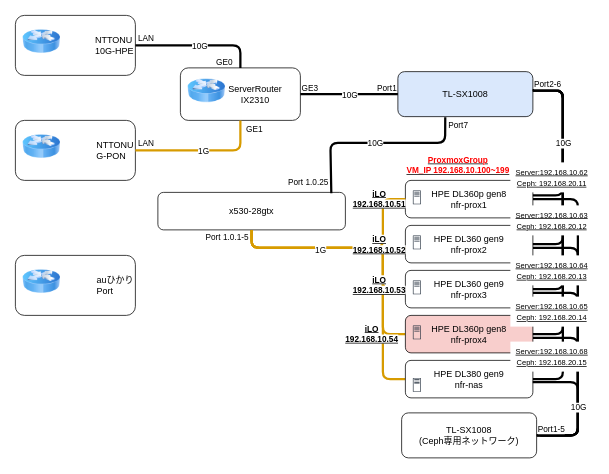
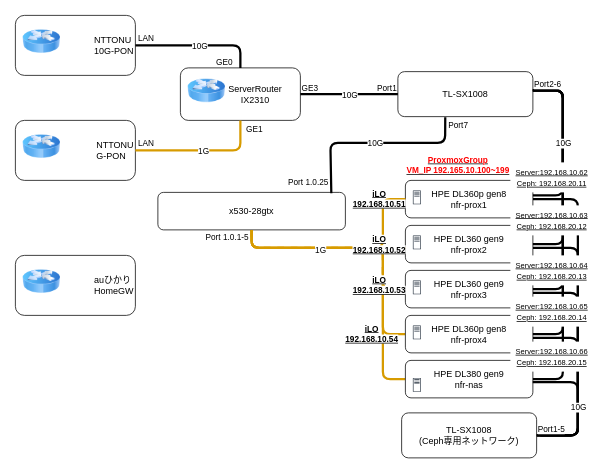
node "NTTONU 10G-HPE": label "NTTONU 10G-HPE" -> "NTTONU 10G-PON"
node "TL-SX1008": fillcolor #dae8fc -> #ffffff
node "ProxmoxGroup VM_IP 192.168.10.100~199": label "ProxmoxGroup VM_IP 192.168.10.100~199" -> "ProxmoxGroup VM_IP 192.165.10.100~199"
node "auひかり Port": label "auひかり Port" -> "auひかり HomeGW"
edge "x530-28gtx" -- "HPE DL360 gen9 nfr-prox3": style solid -> dashed
node "HPE DL360p gen8 nfr-prox4": fillcolor #f8cecc -> #ffffff
node "Server:192.168.10.68 Ceph: 192.168.20.15": label "Server:192.168.10.68 Ceph: 192.168.20.15" -> "Server:192.168.10.66 Ceph: 192.168.20.15"
